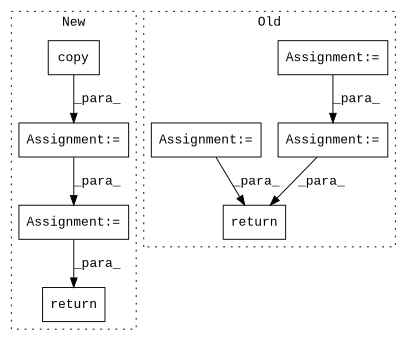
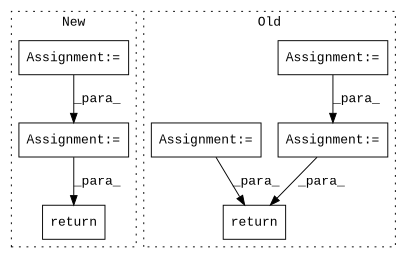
node "copy": removed
